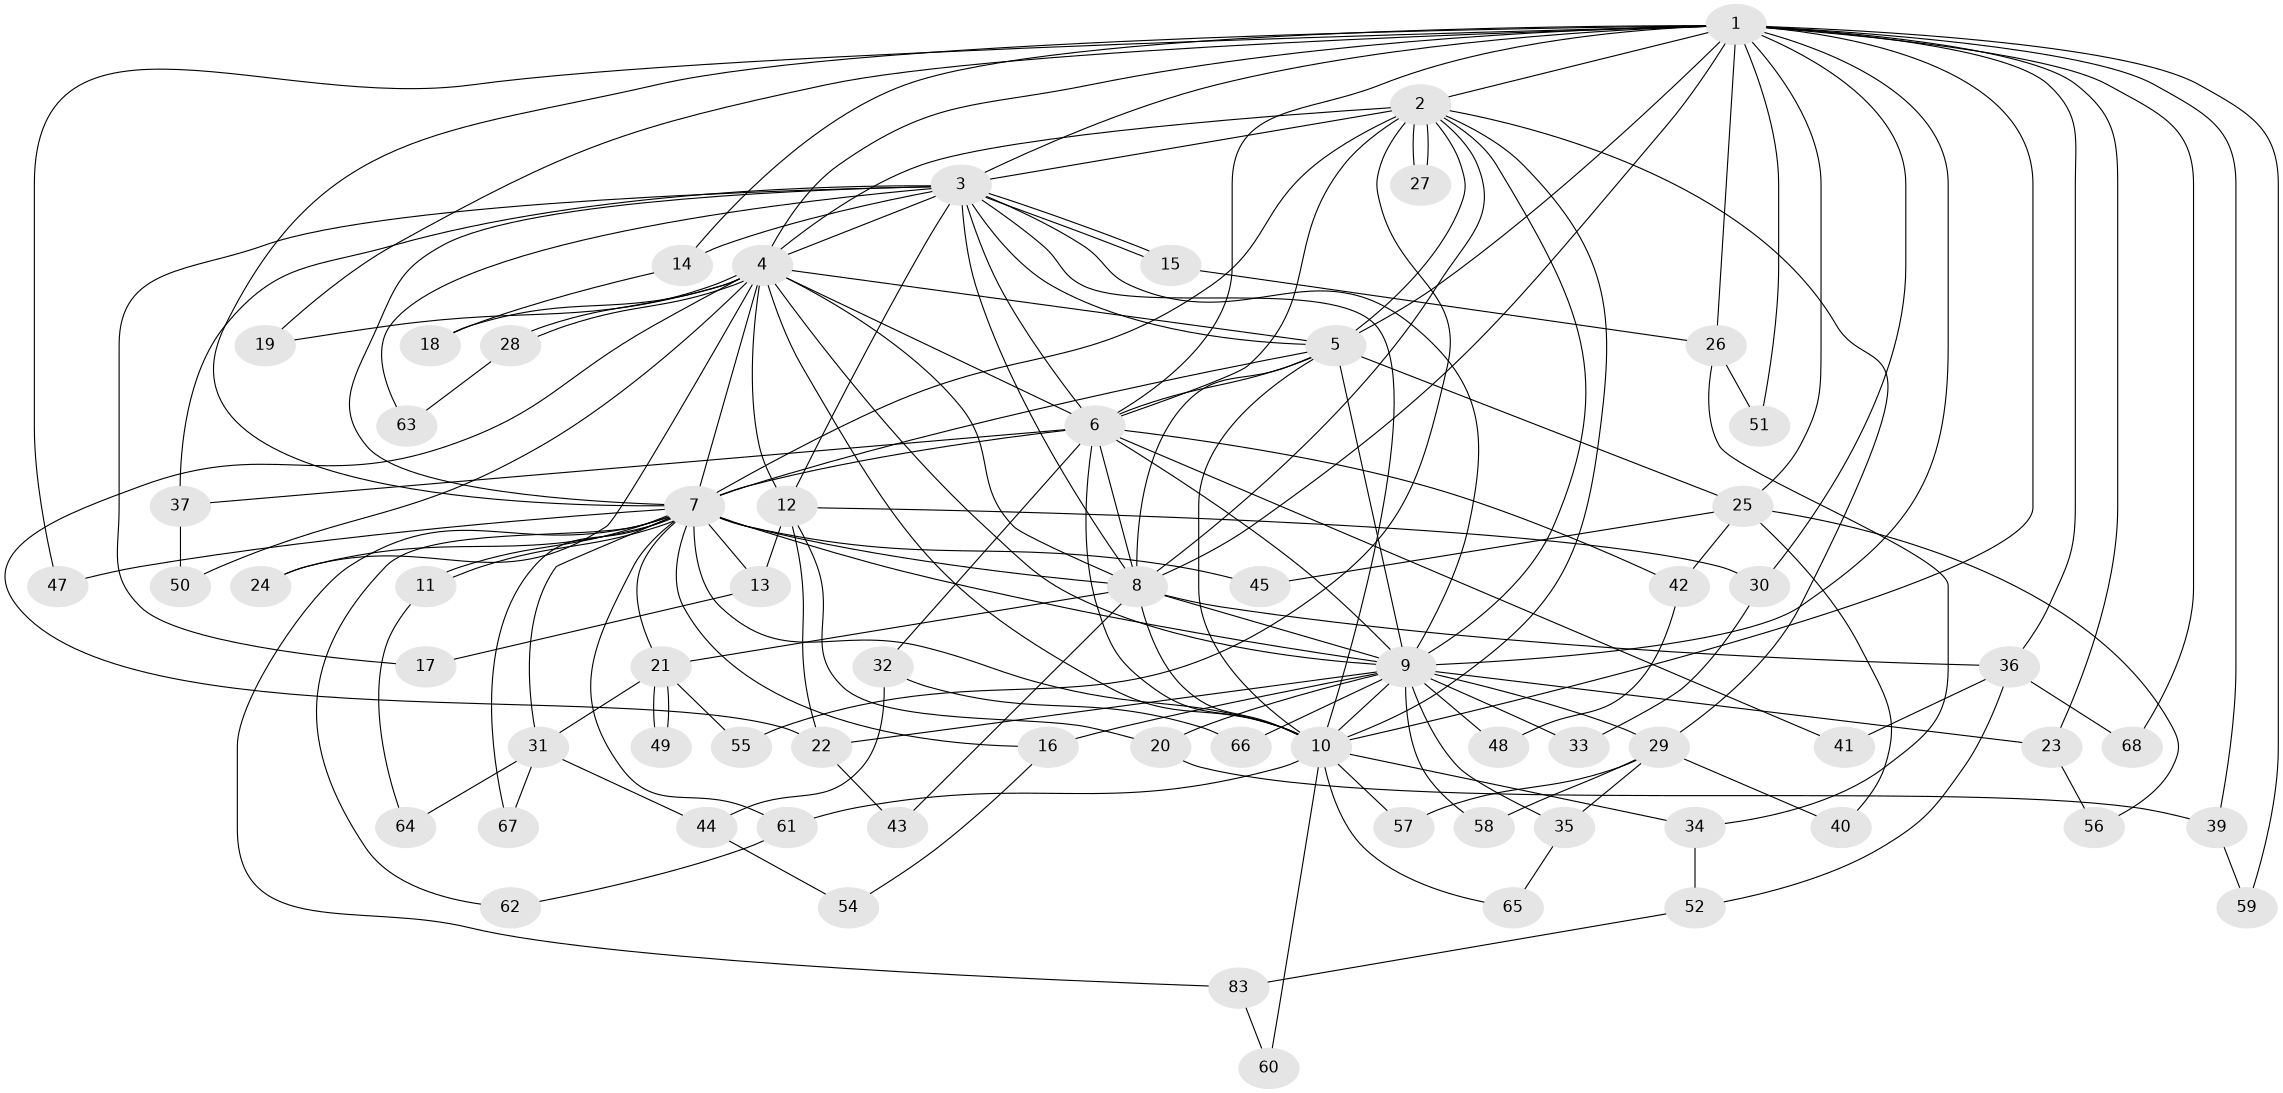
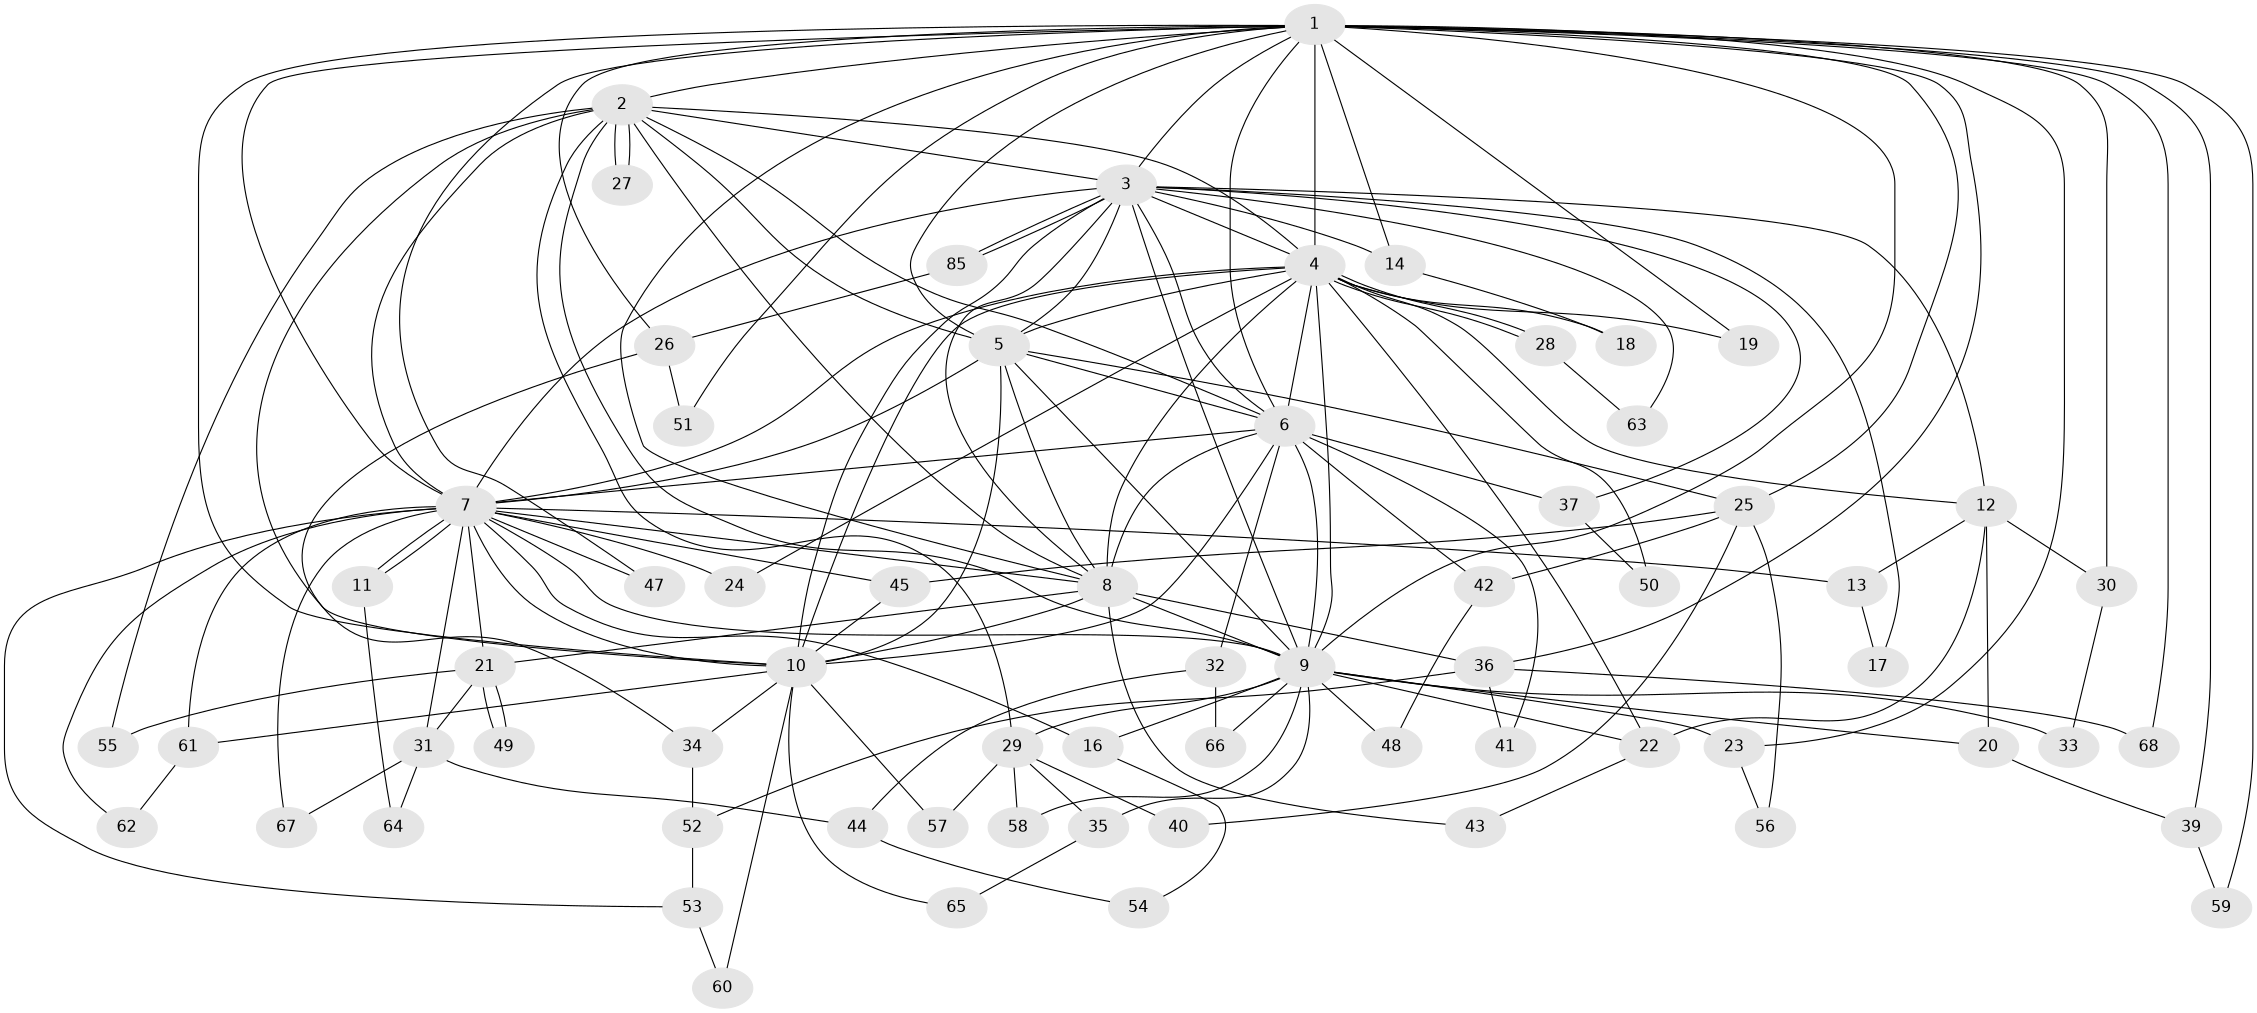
node "15": label "15" -> "85"
edge "9" -- "10": now "45" -- "10"
node "83": label "83" -> "53"
